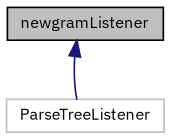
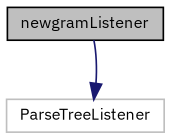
edge "ParseTreeListener" -> "newgramListener": reversed
